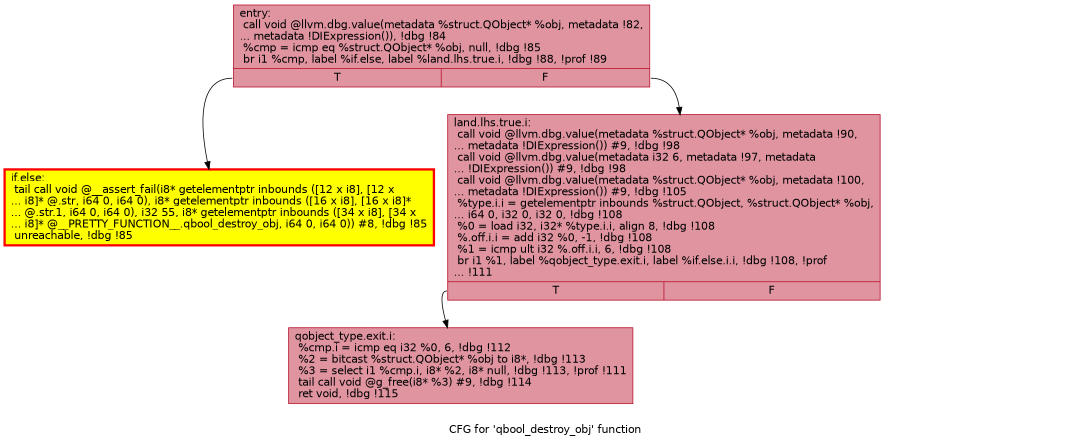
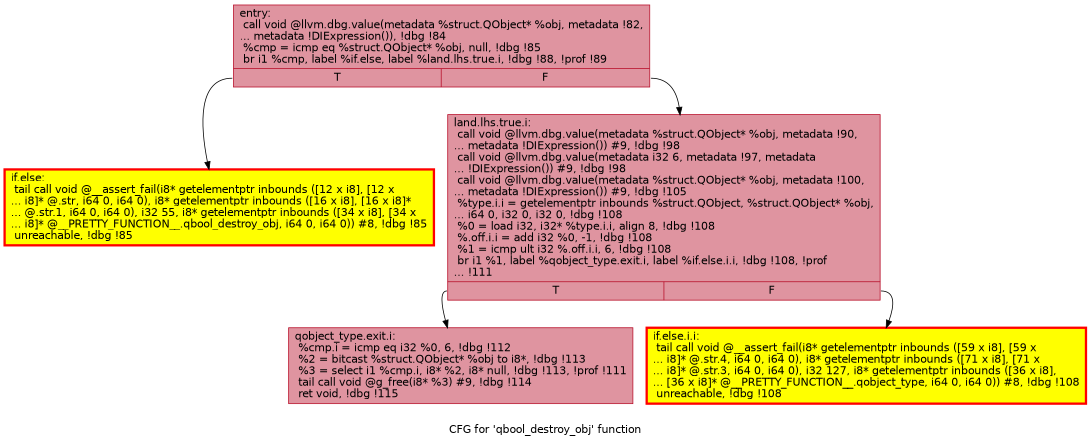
node "if.else.i.i:": added
